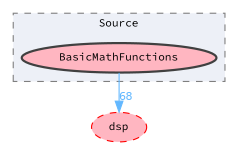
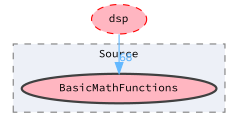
edge "BasicMathFunctions" -> "dsp": reversed
